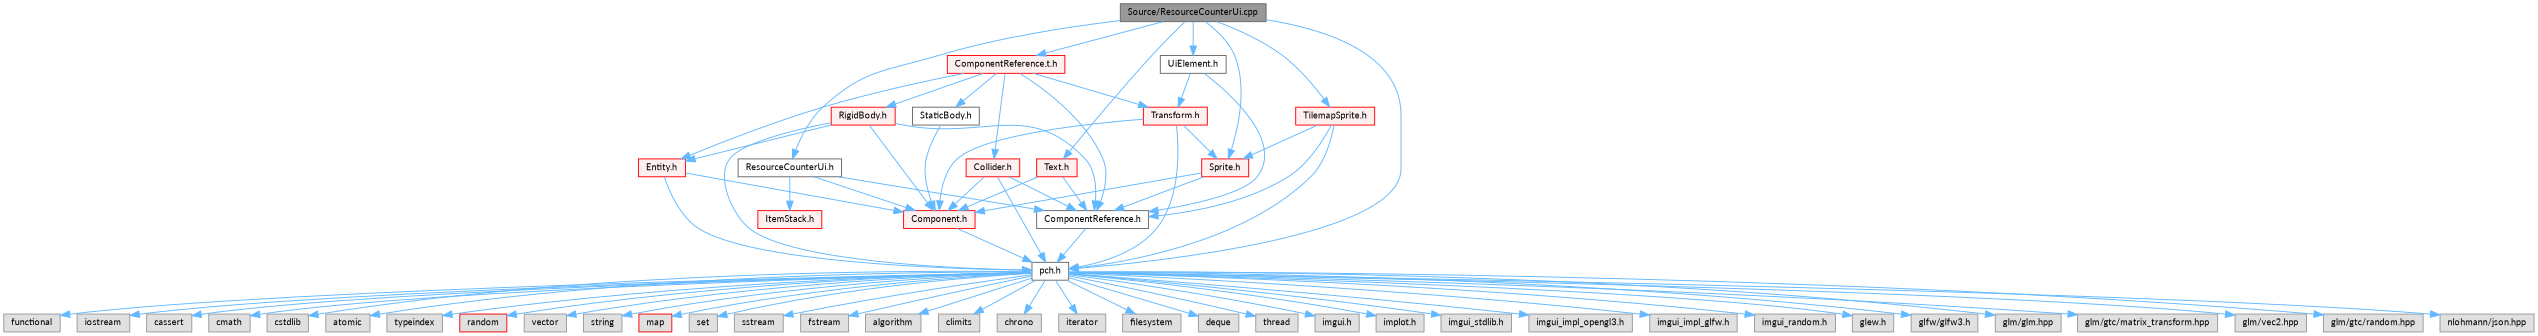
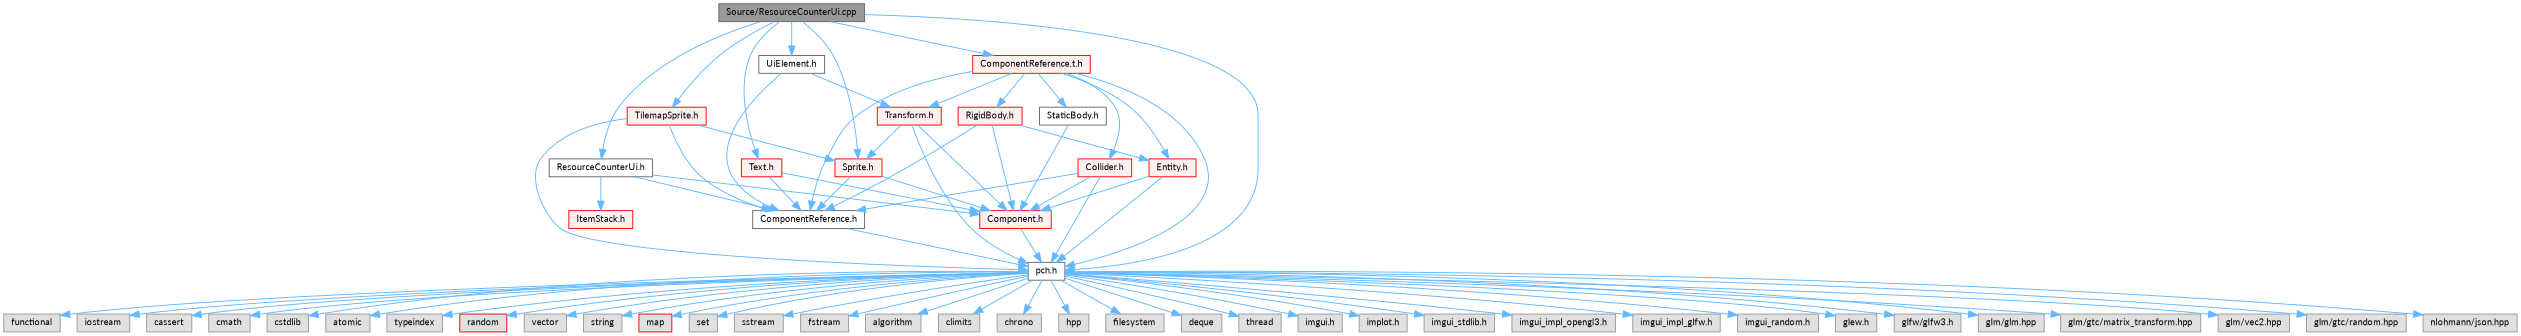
edge "RigidBody.h" -> "pch.h": now "ComponentReference.t.h" -> "pch.h"
node "iterator": label "iterator" -> "hpp"
